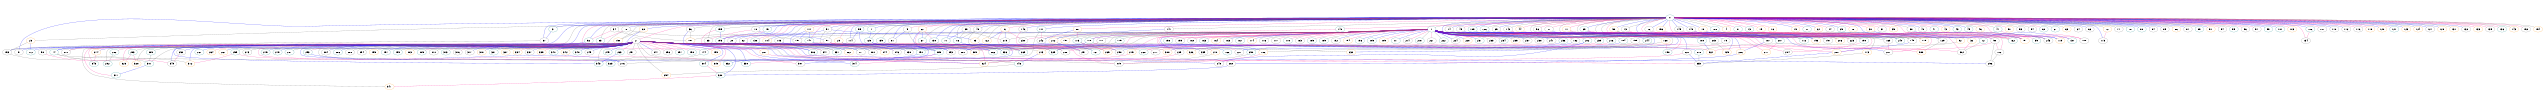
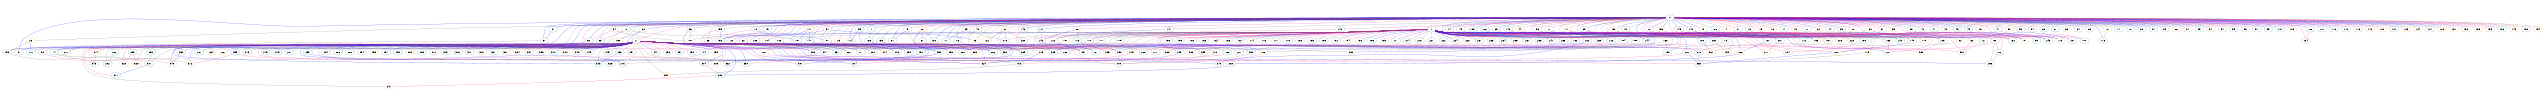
node "17": added
edge "166" -- "246": added
edge "229" -- "324": color deeppink -> blue
